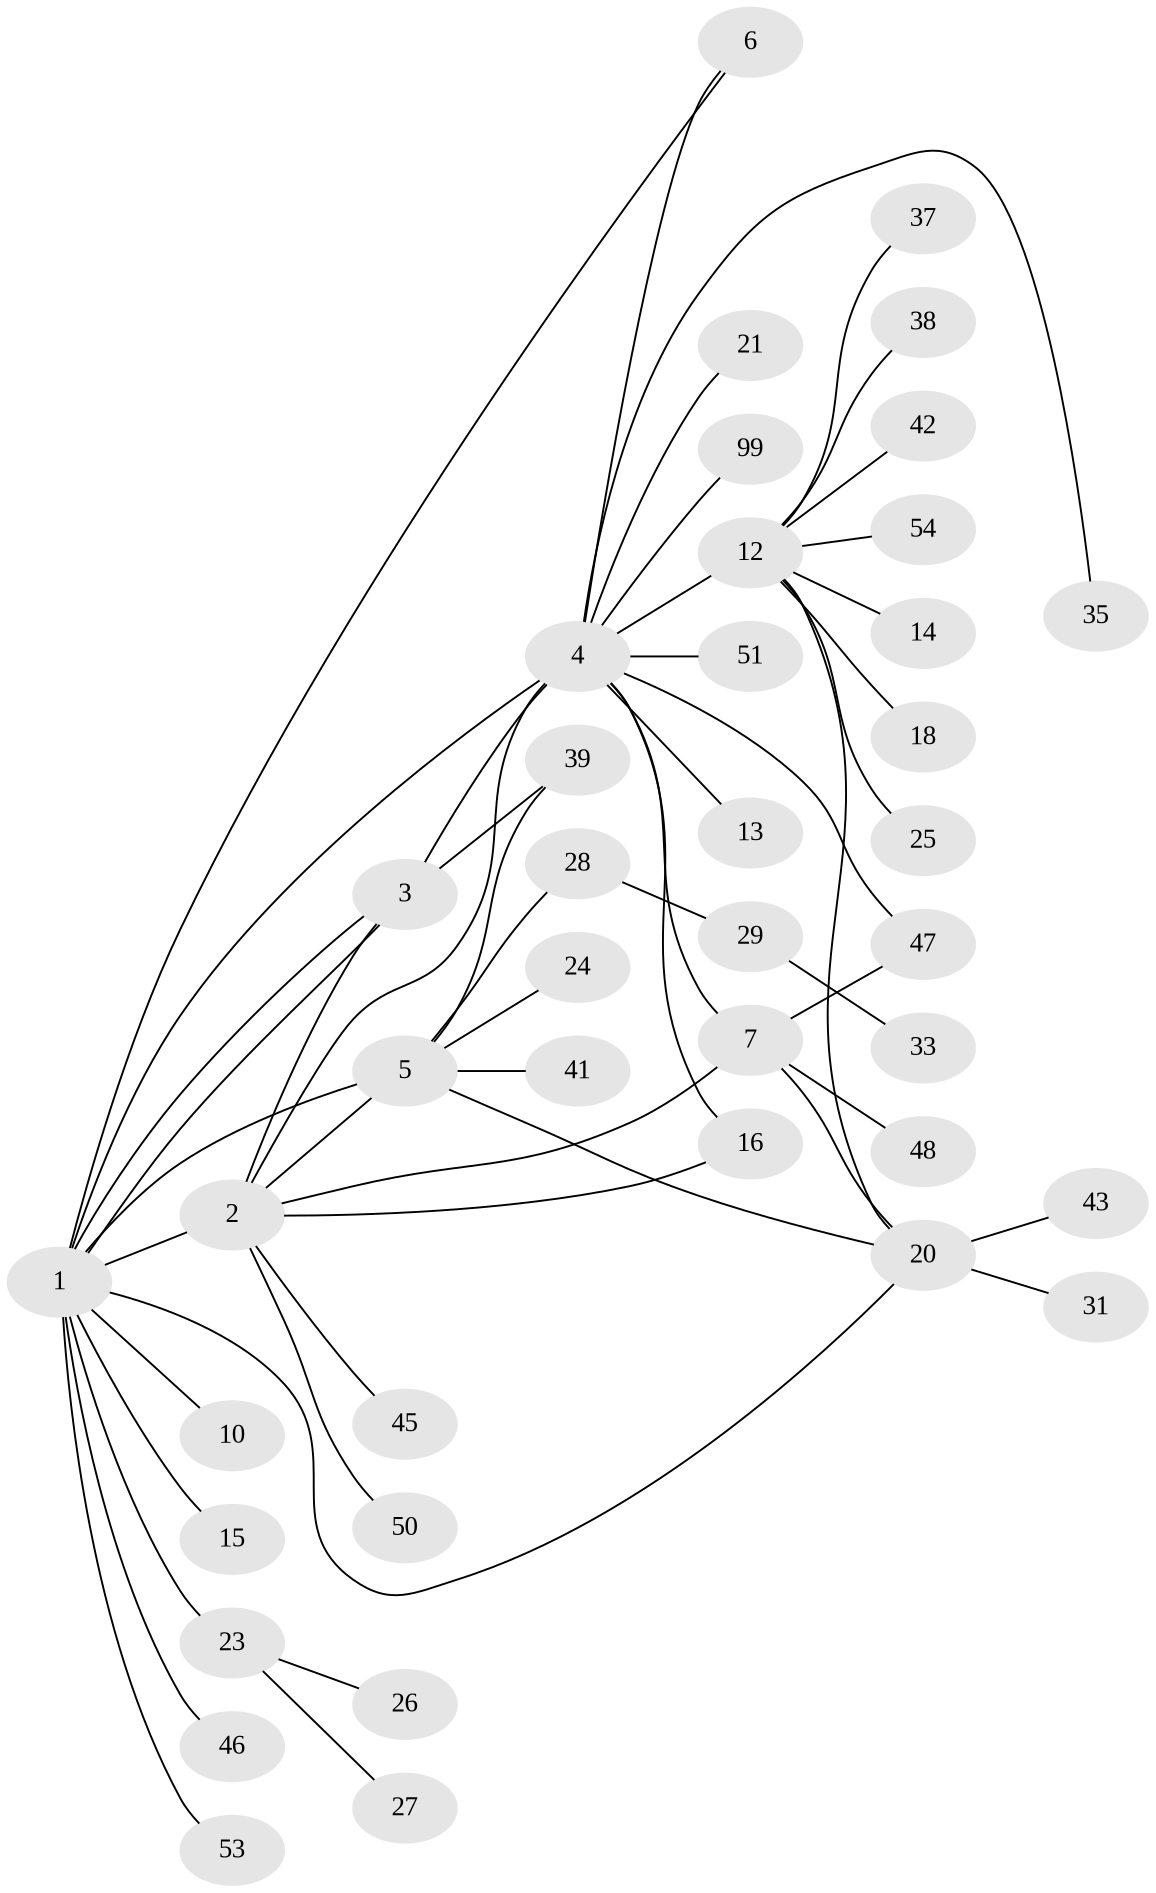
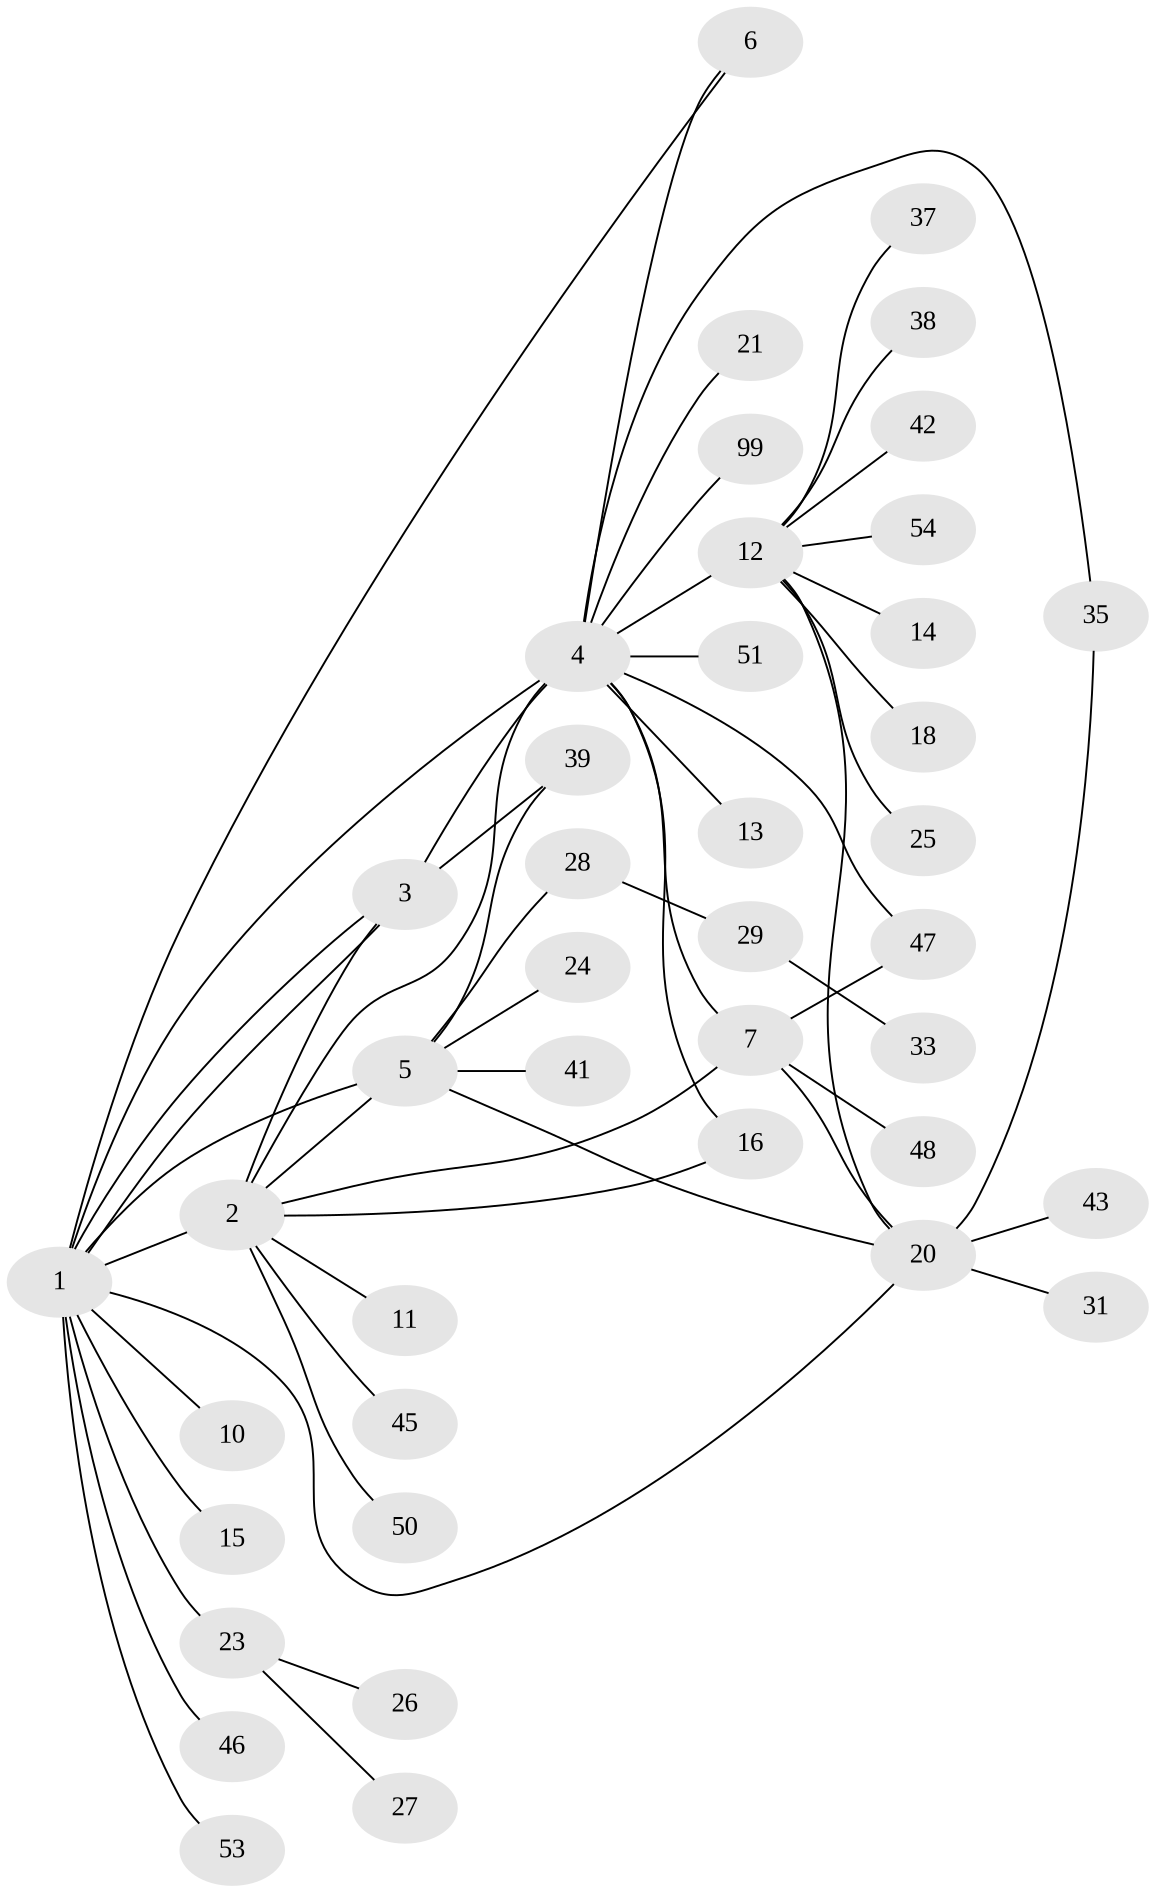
edge "35" -- "20": added
node "11": added
